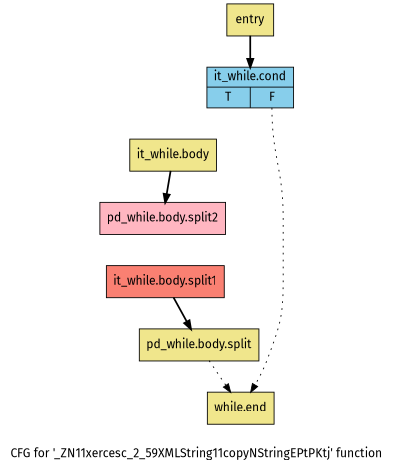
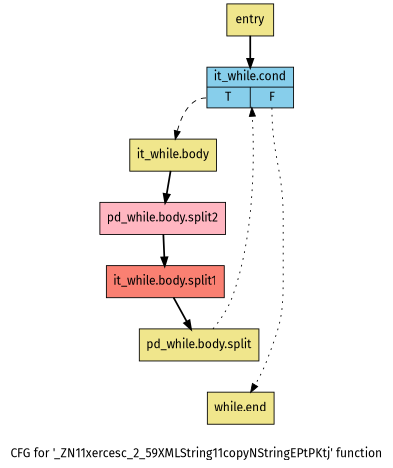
edge "it_while.cond" -> "it_while.body": added
edge "pd_while.body.split2" -> "it_while.body.split1": added
edge "pd_while.body.split" -> "while.end": now "pd_while.body.split" -> "it_while.cond"
